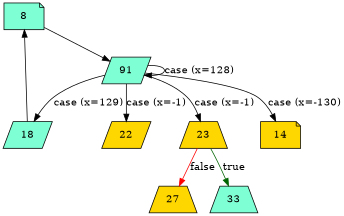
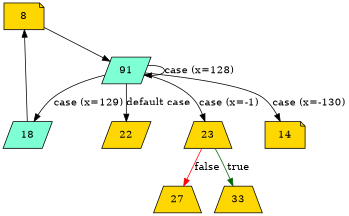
node "8": fillcolor aquamarine -> gold
edge "91" -> "22": label "case (x=-1)" -> "default case"
node "33": fillcolor aquamarine -> gold
